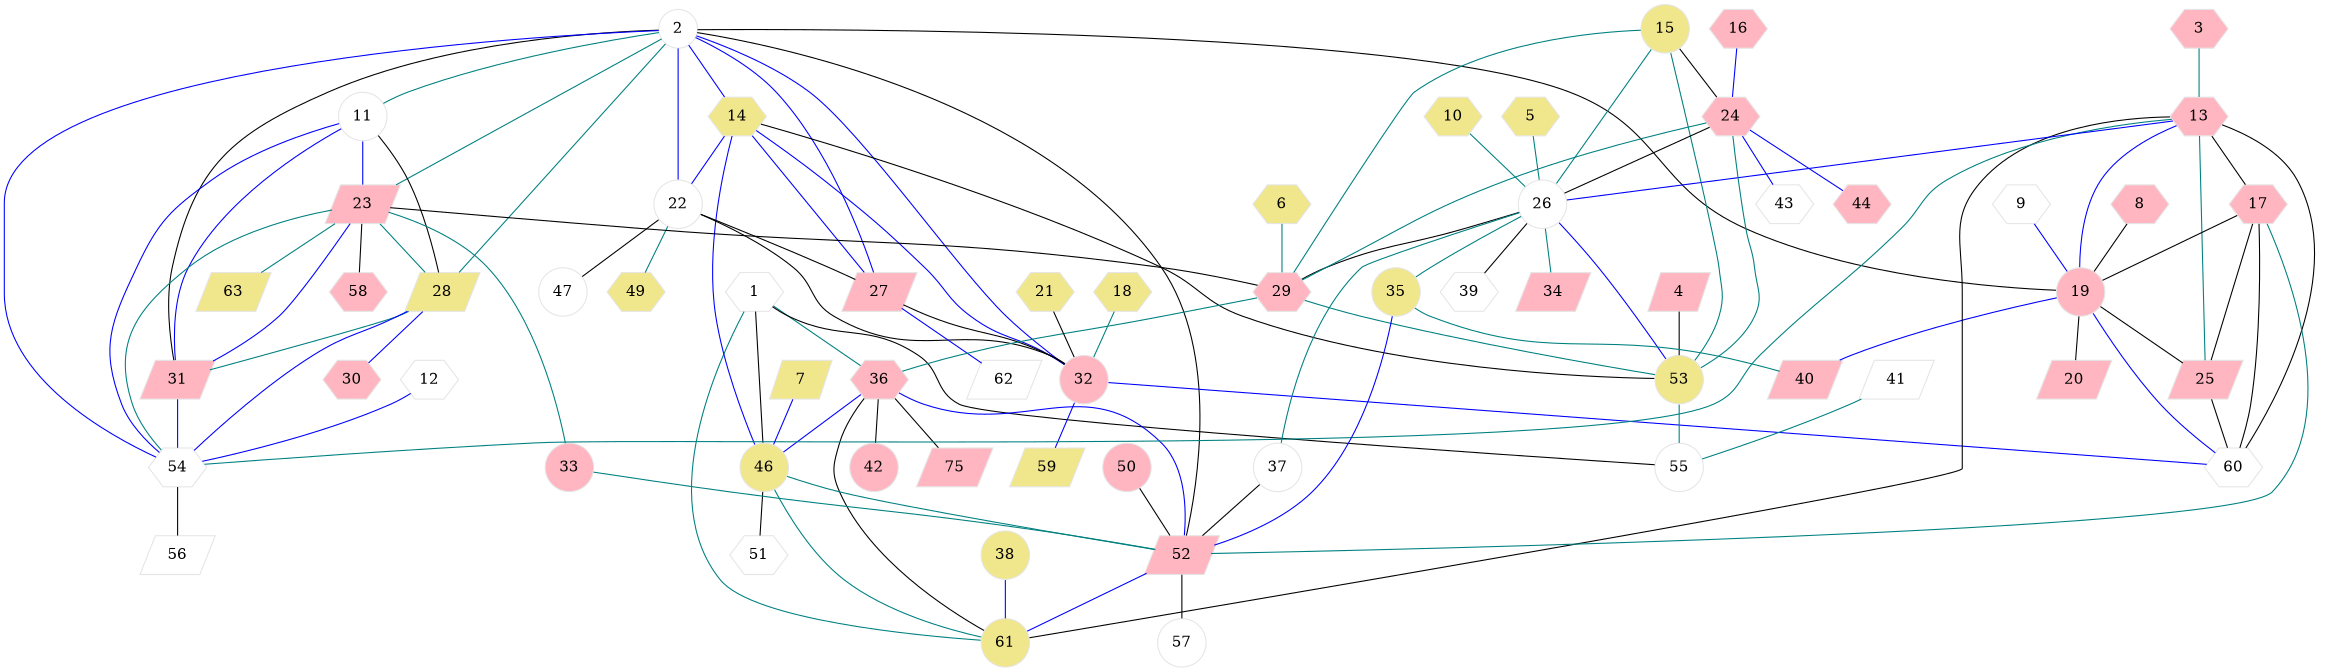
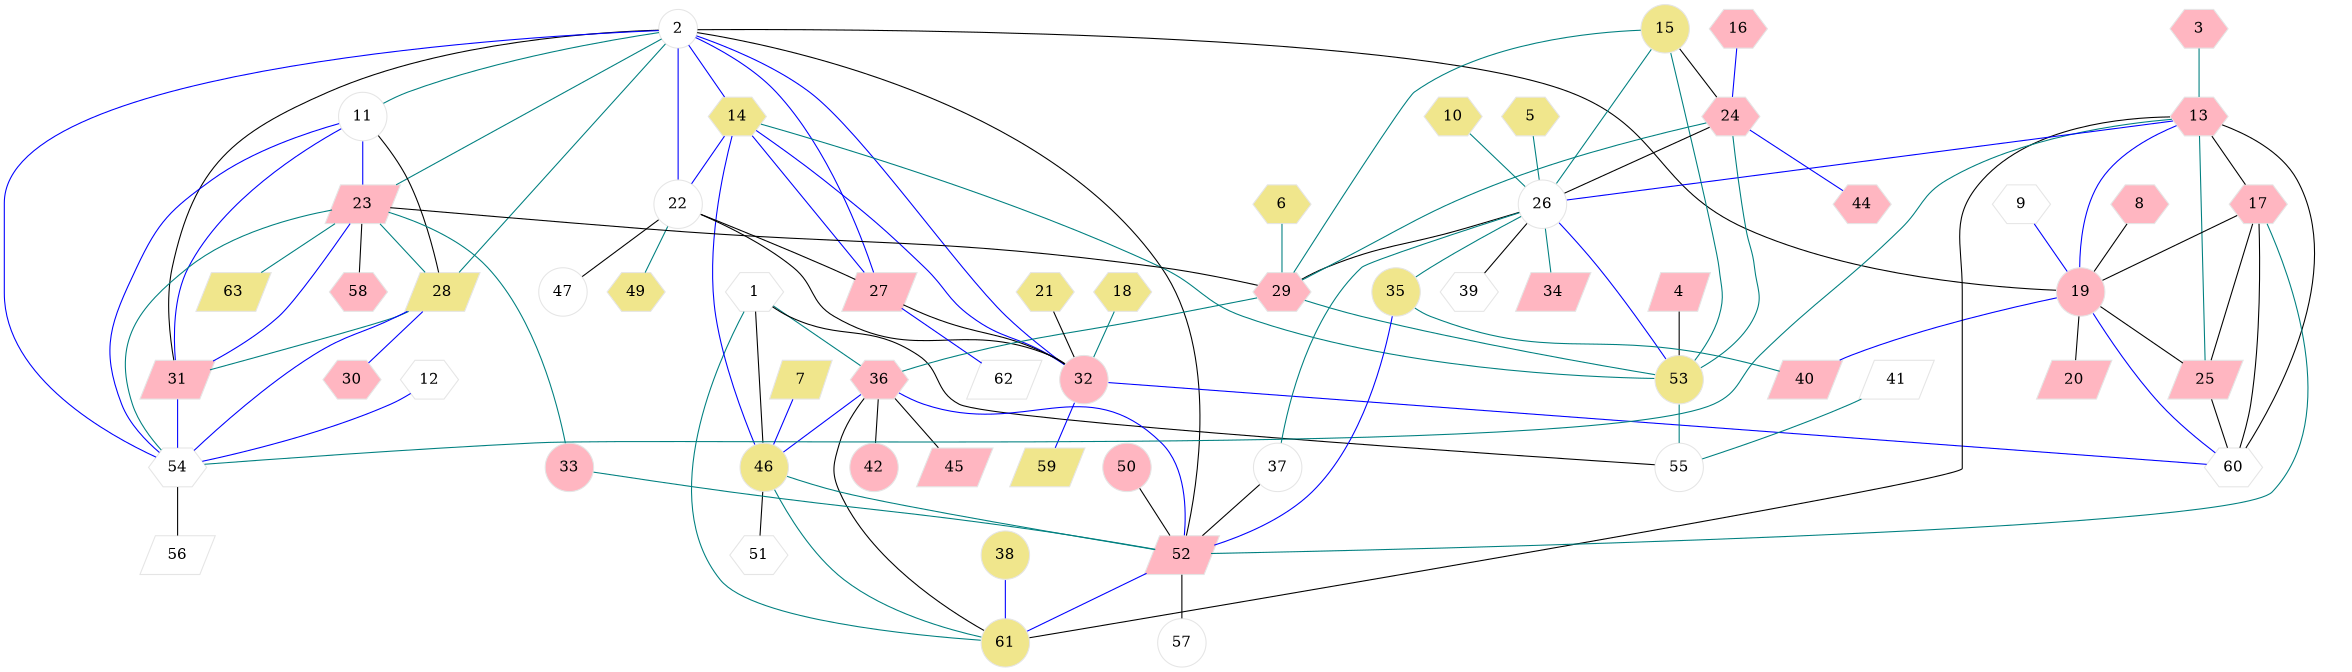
node "43": removed
edge "14" -- "53": color black -> teal
node "75": label "75" -> "45"
